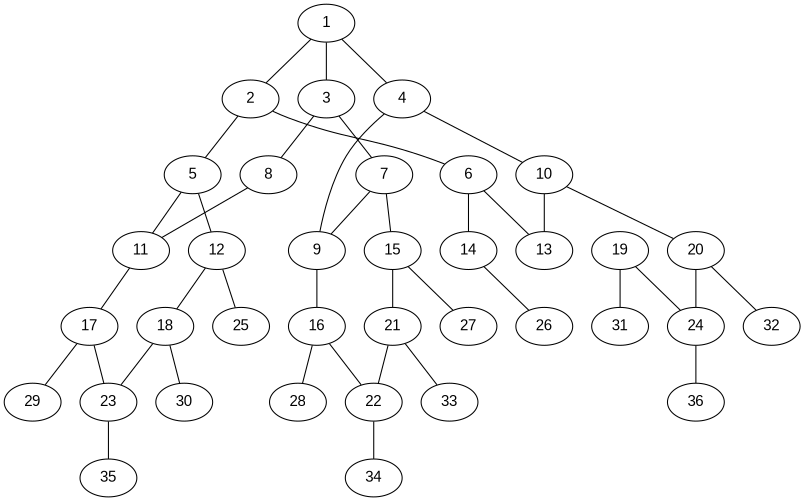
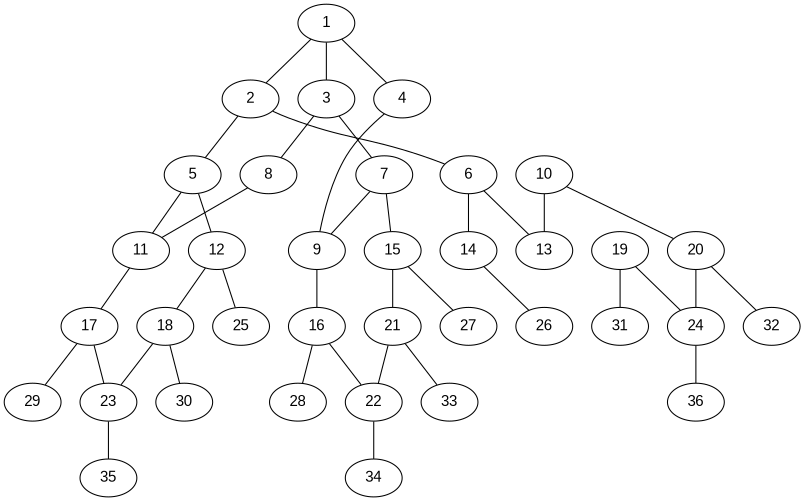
edge "4" -- "10": removed
